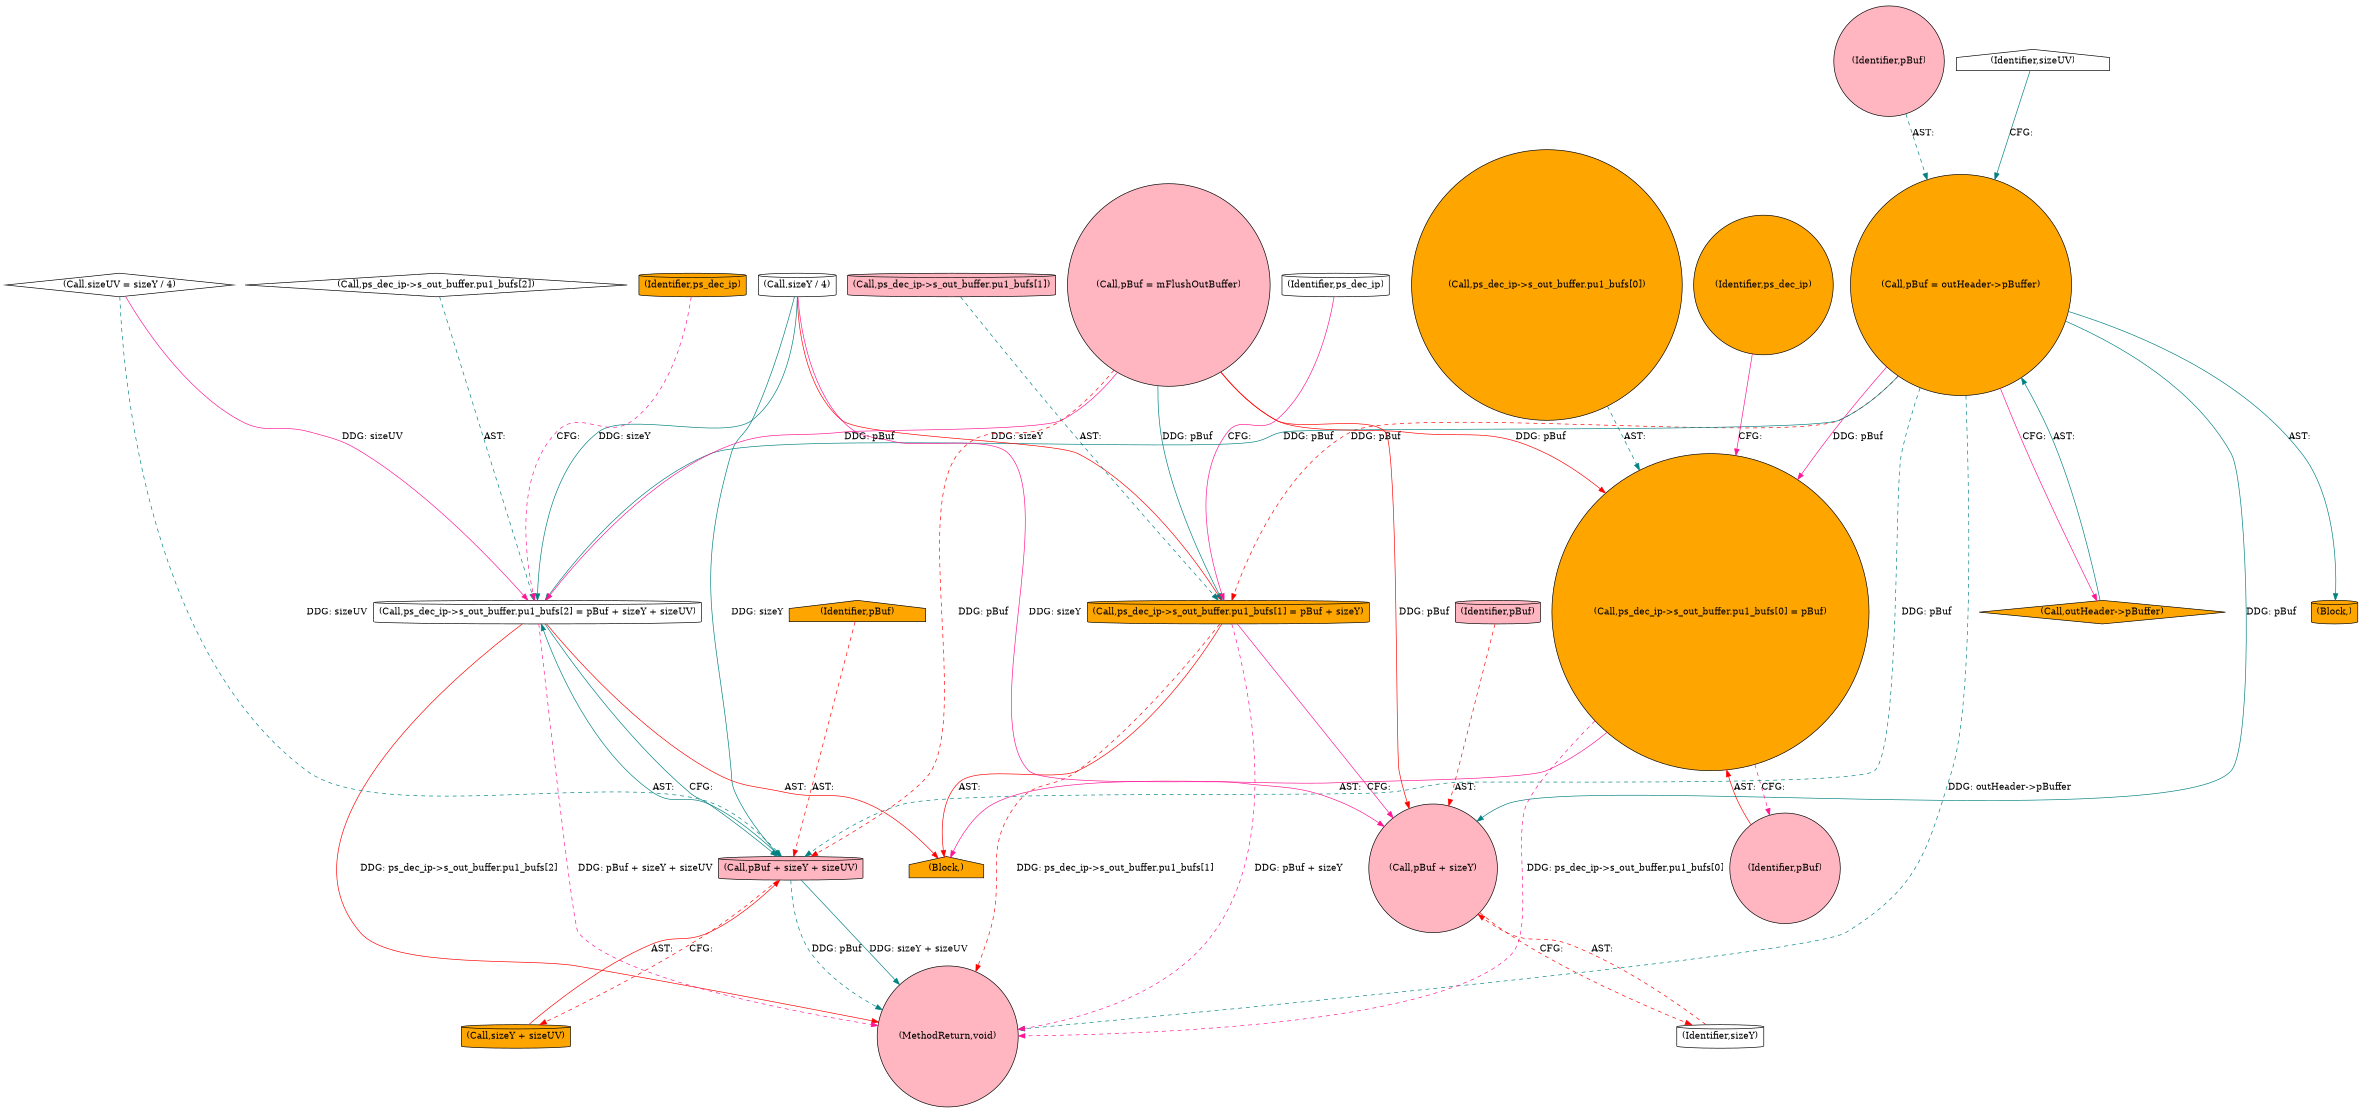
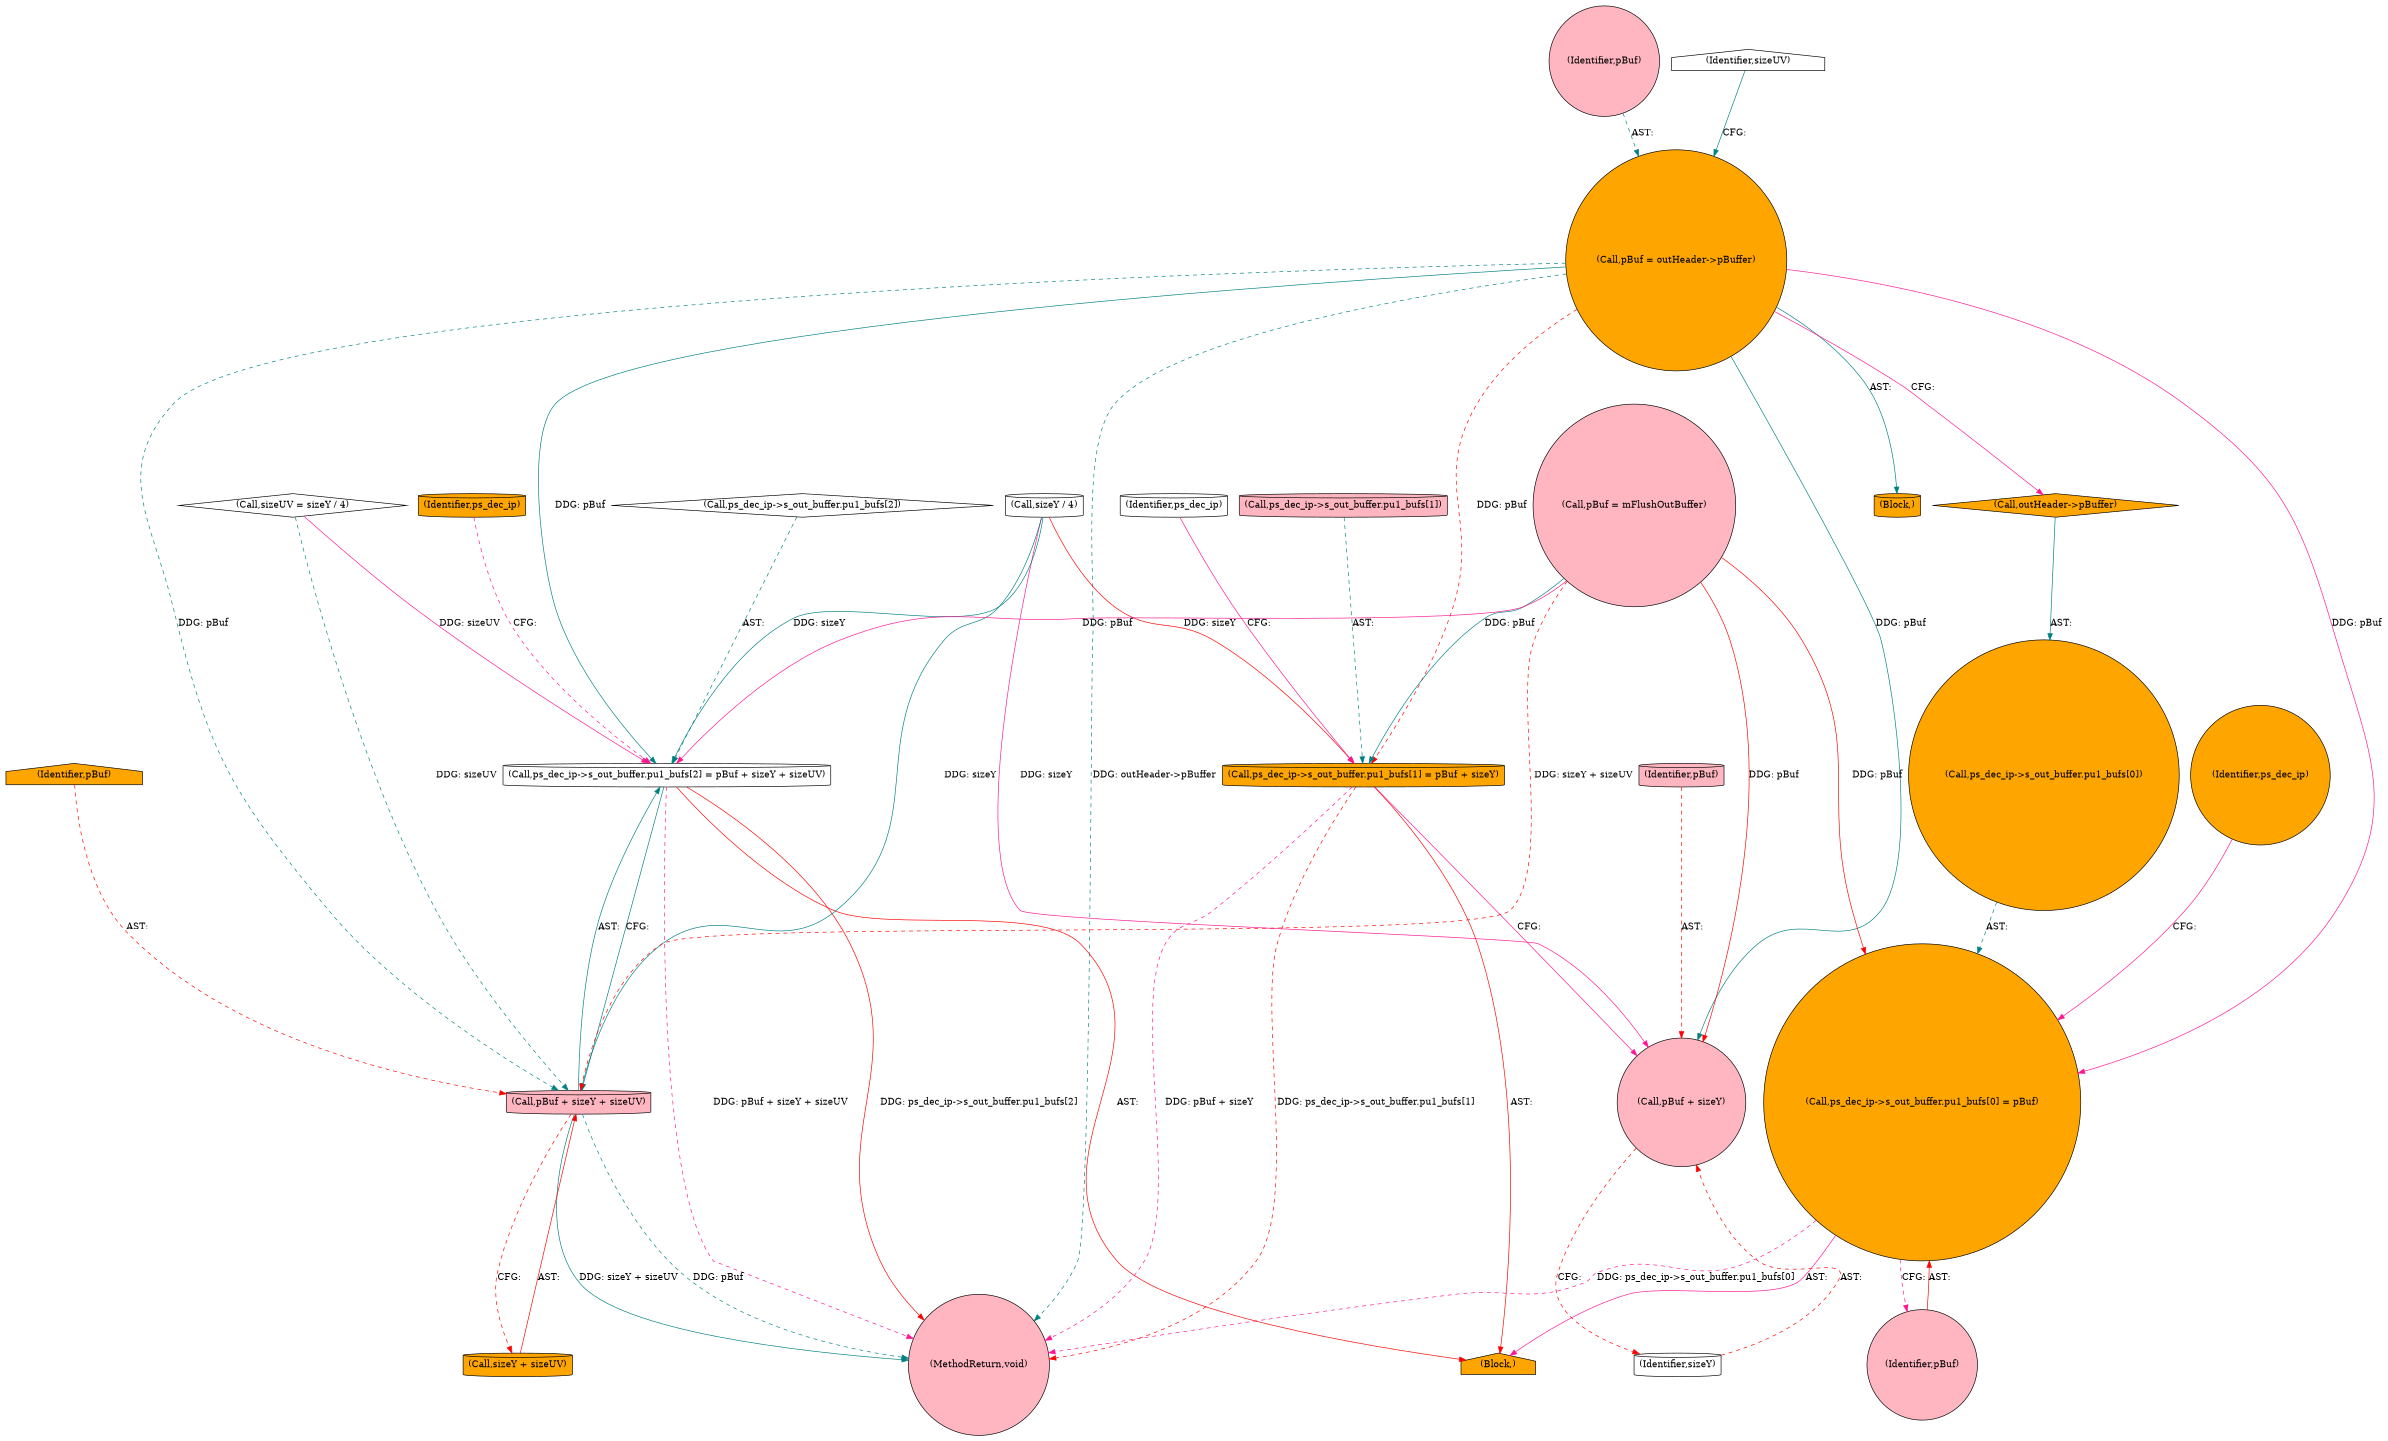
edge "(Call,outHeader->pBuffer)" -> "(Call,pBuf = outHeader->pBuffer)": now "(Call,outHeader->pBuffer)" -> "(Call,ps_dec_ip->s_out_buffer.pu1_bufs[0])"
edge "(Call,pBuf = mFlushOutBuffer)" -> "(Call,pBuf + sizeY + sizeUV)": label "DDG: pBuf" -> "DDG: sizeY + sizeUV"
